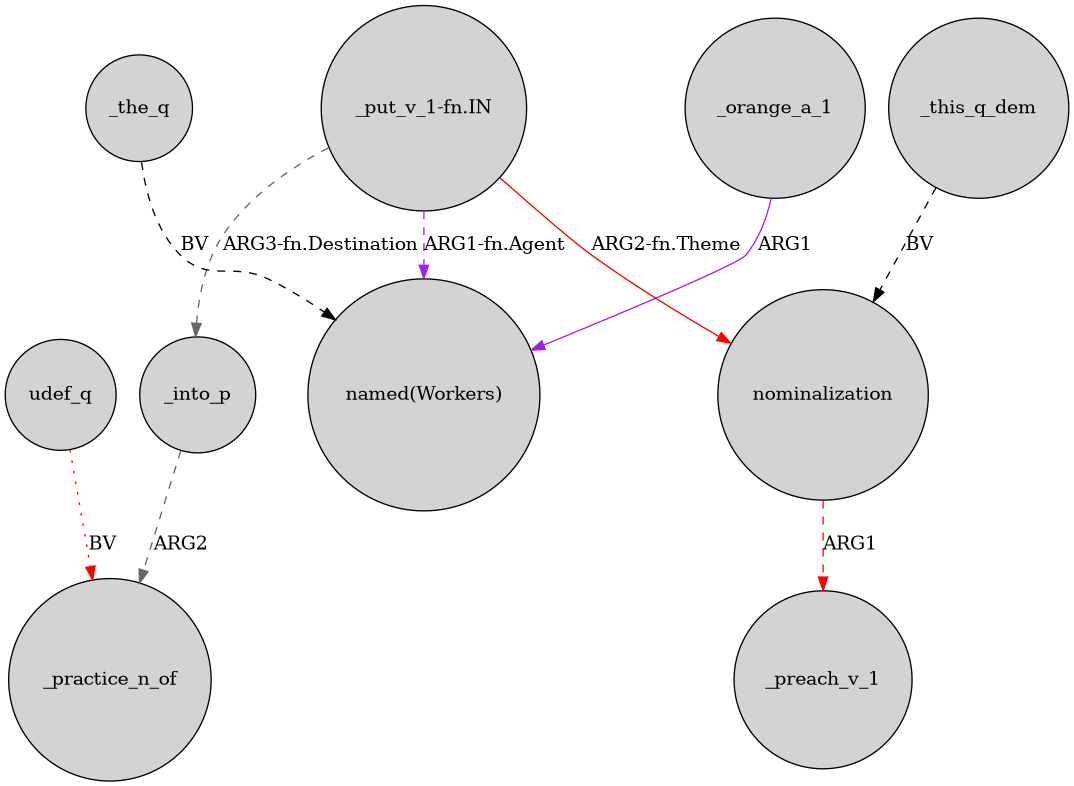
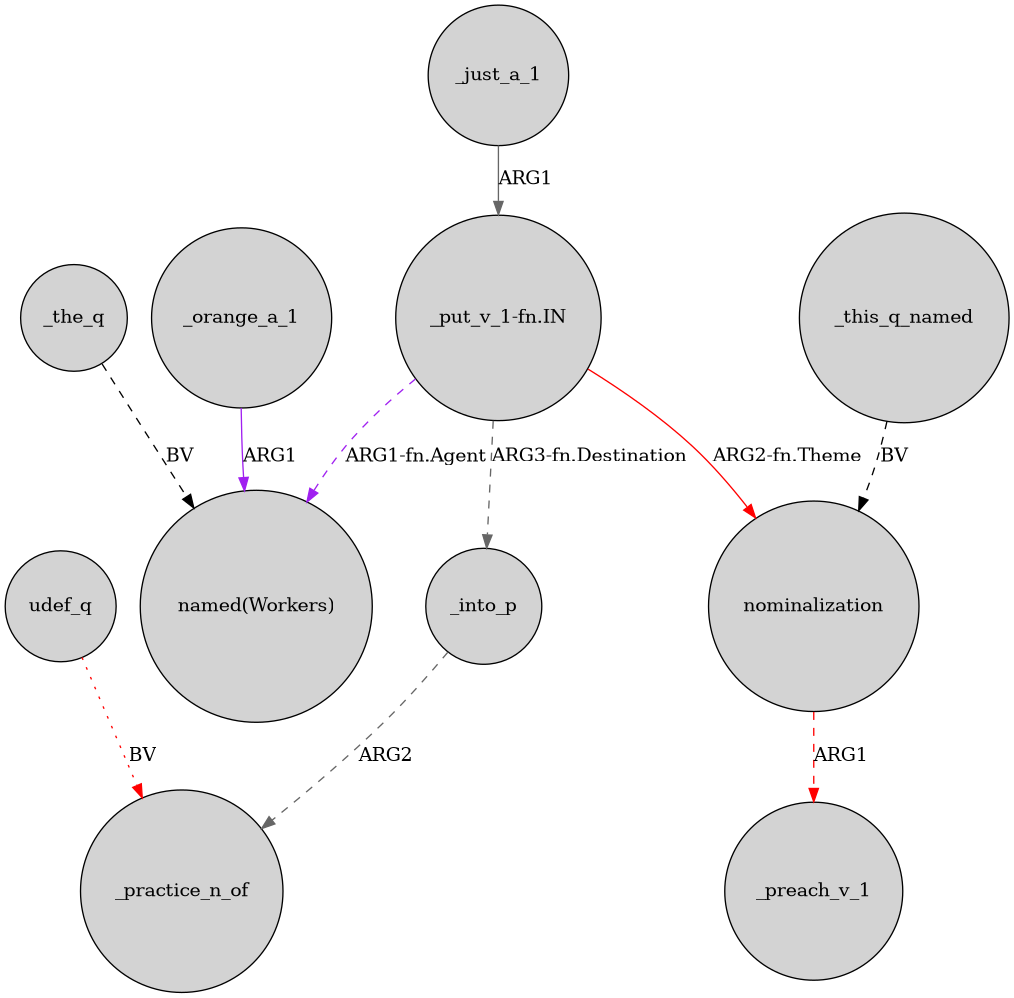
node "_just_a_1": added
node "_this_q_dem": label "_this_q_dem" -> "_this_q_named"
